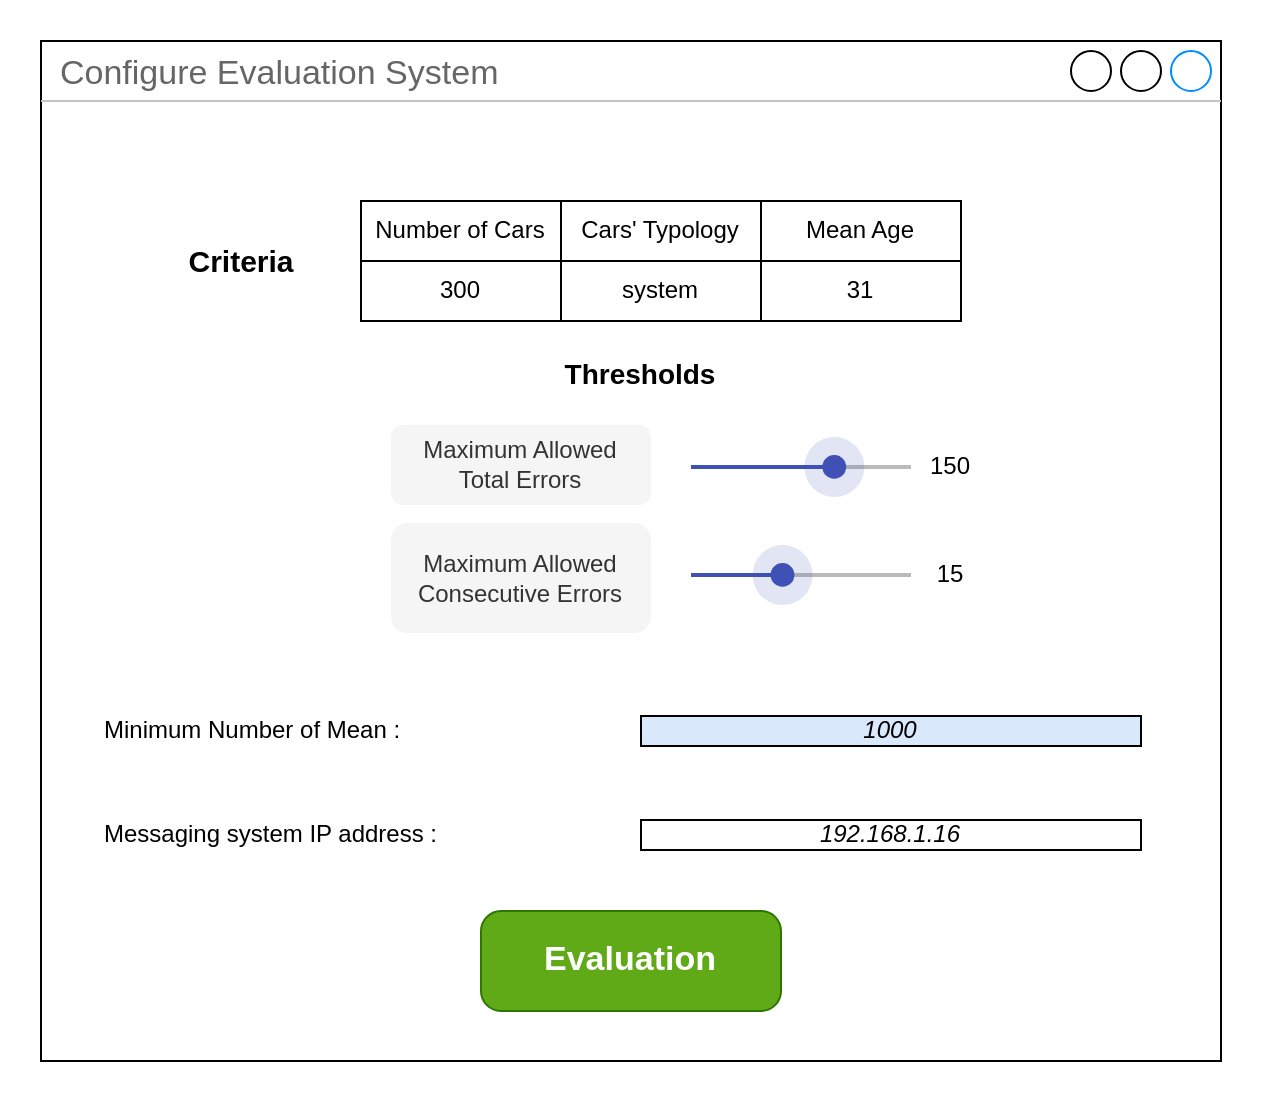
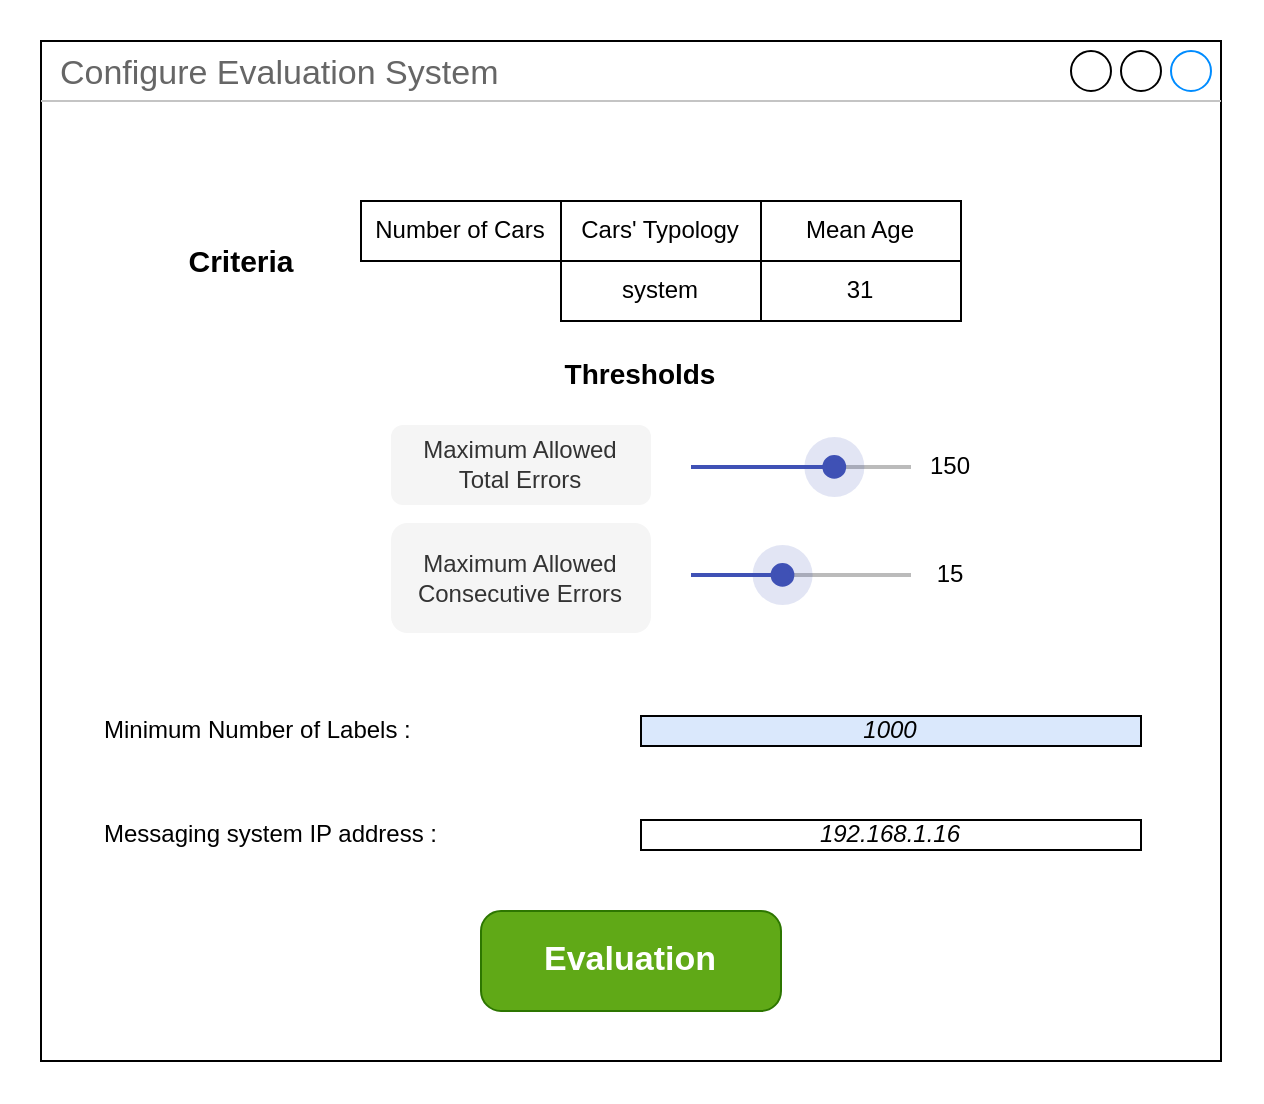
node "300": removed
node "Minimum Number of Mean :": label "Minimum Number of Mean :" -> "Minimum Number of Labels :"
